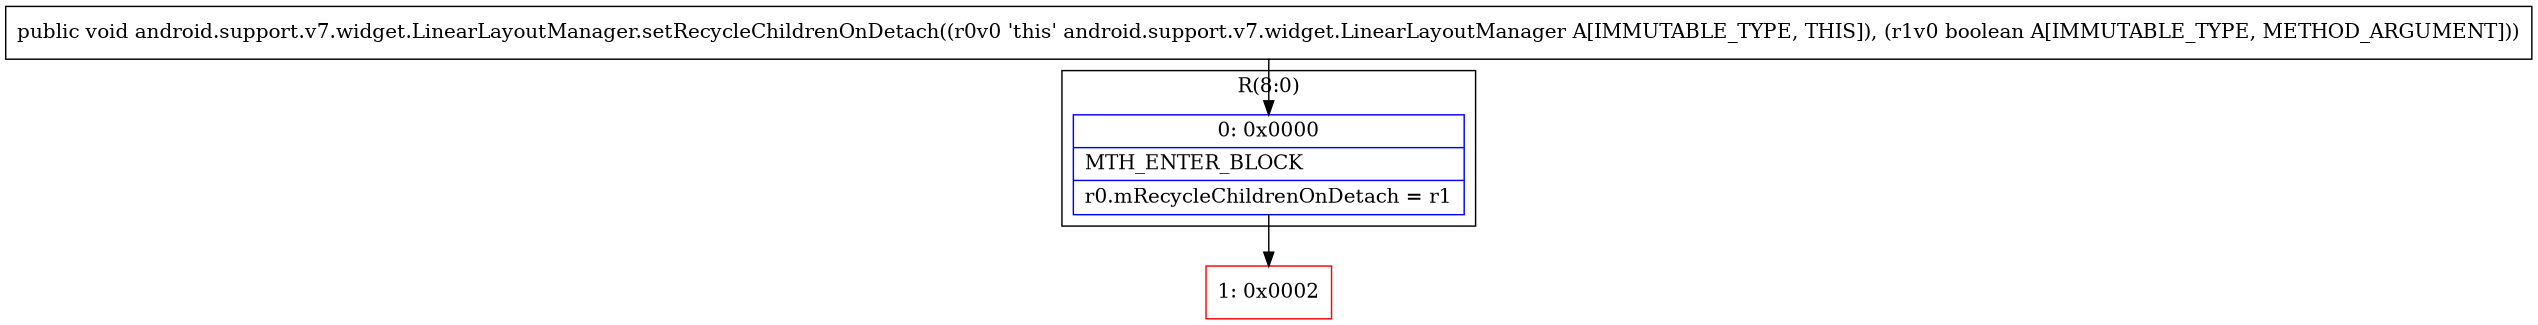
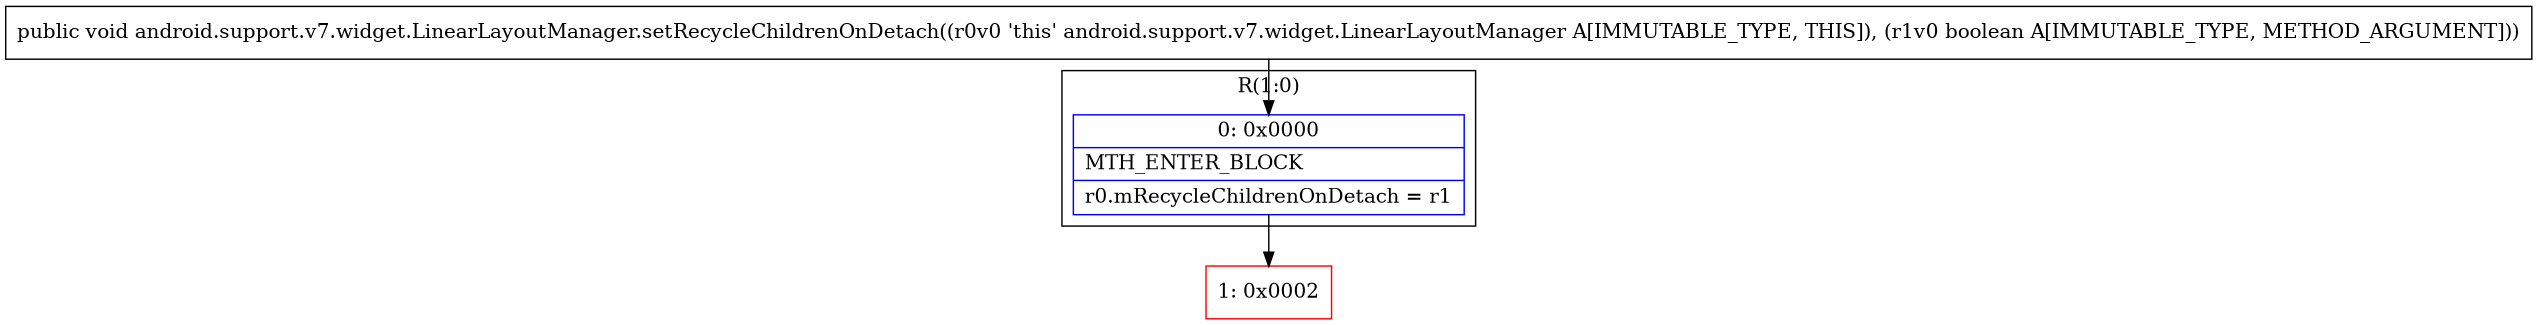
cluster "R(8:0)": label "R(8:0)" -> "R(1:0)"
